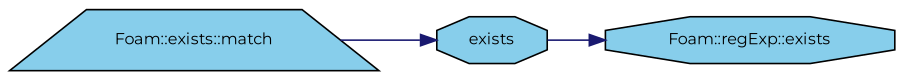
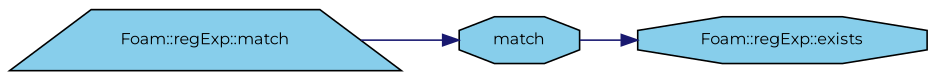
node "Foam::exists::match": label "Foam::exists::match" -> "Foam::regExp::match"
node "exists": label "exists" -> "match"
